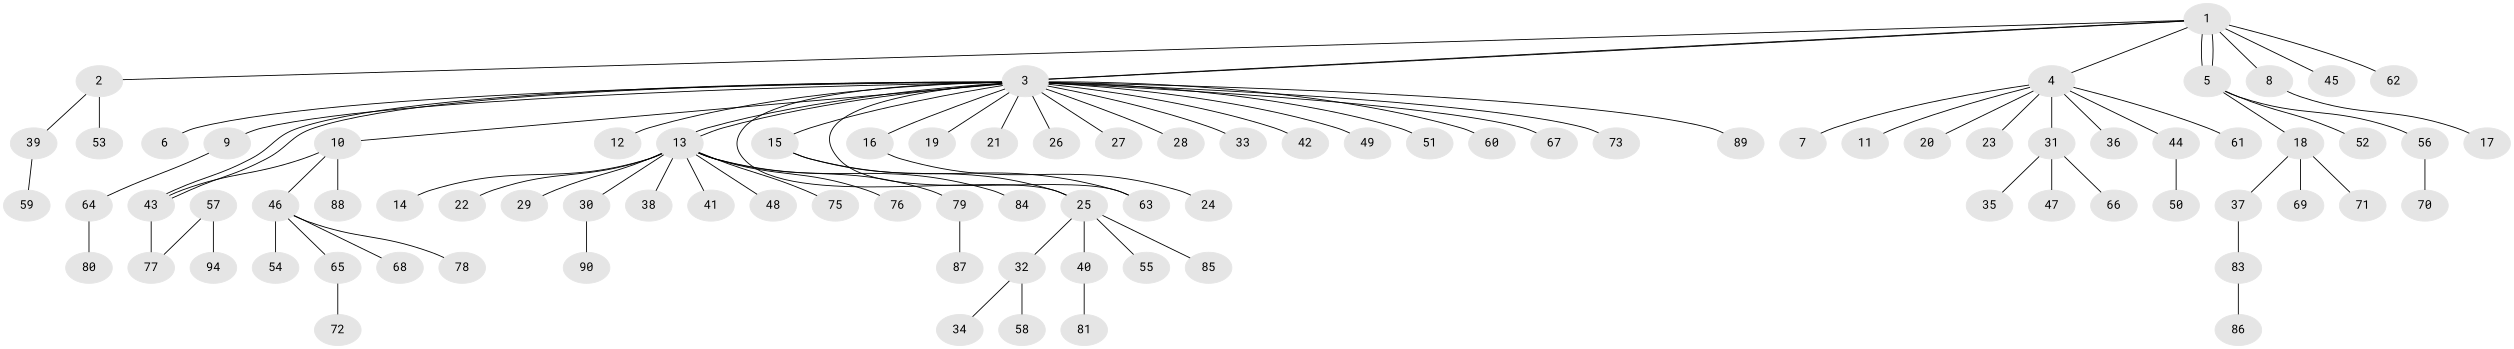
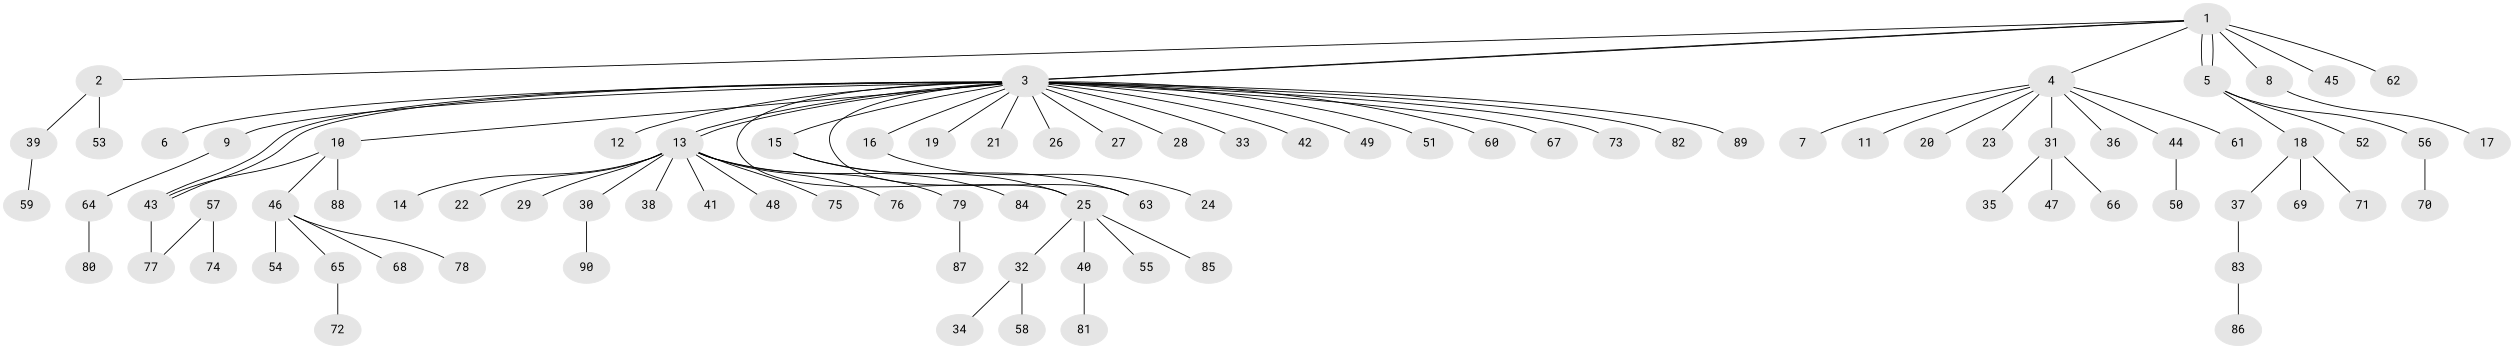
node "82": added
node "94": label "94" -> "74"
